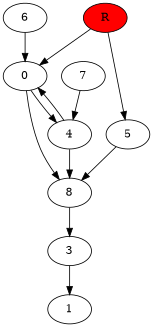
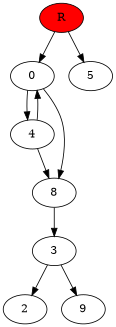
node "6": removed
node "7": removed
edge "5" -> "8": removed
node "2": added
node "1": label "1" -> "9"
